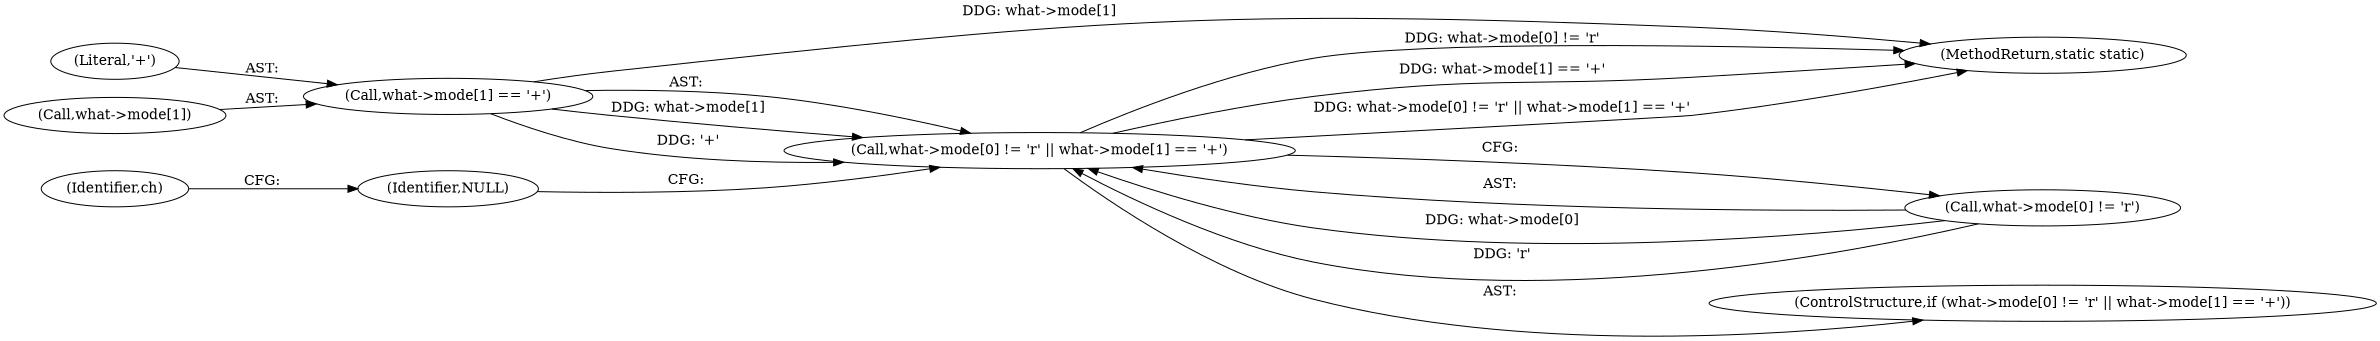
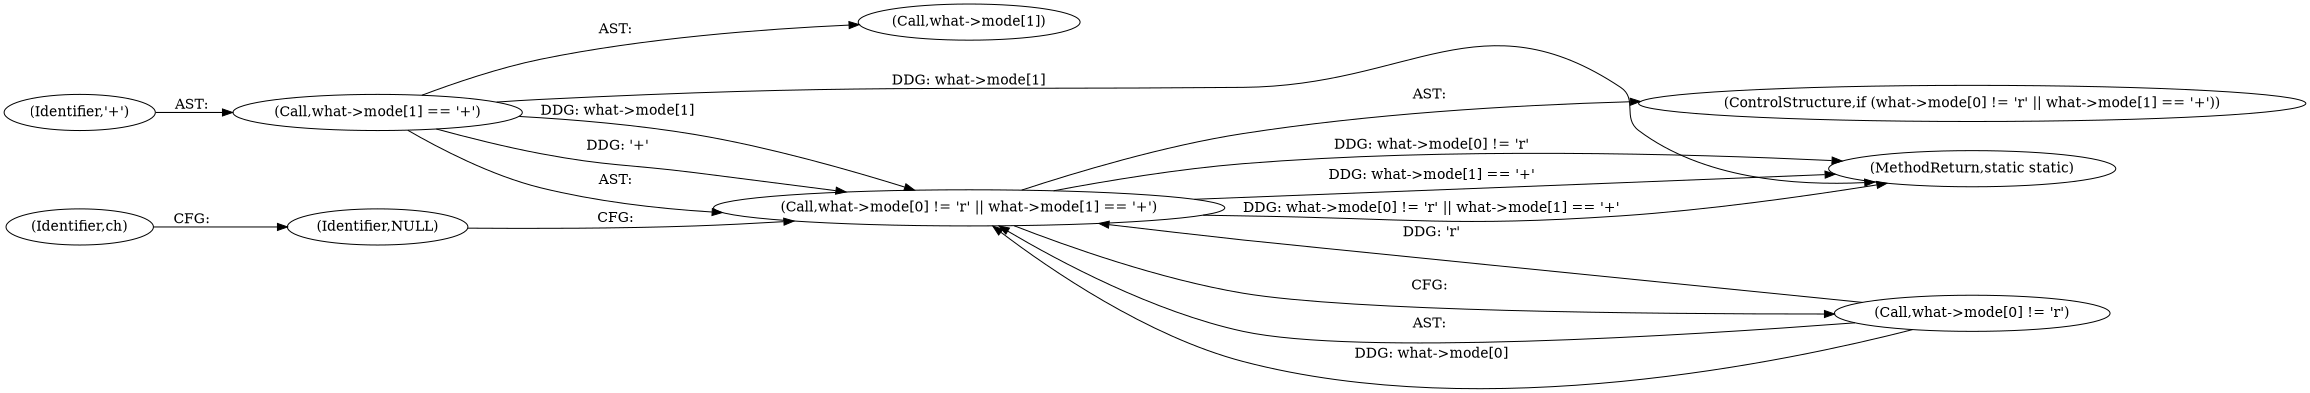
node "(Literal,'+')": label "(Literal,'+')" -> "(Identifier,'+')"
edge "(Call,what->mode[1])" -> "(Call,what->mode[1] == '+')": reversed
